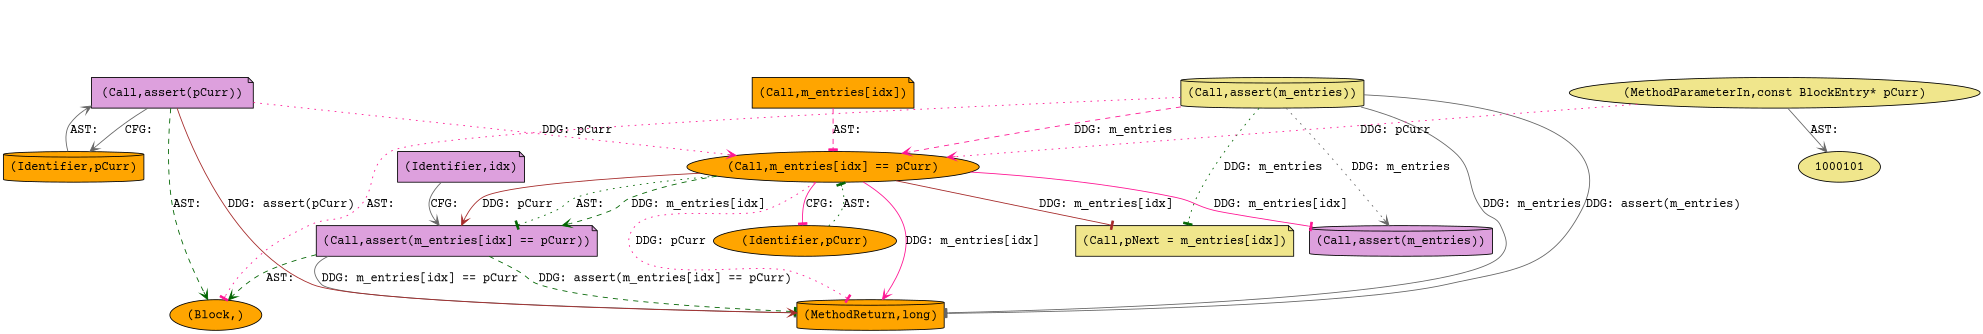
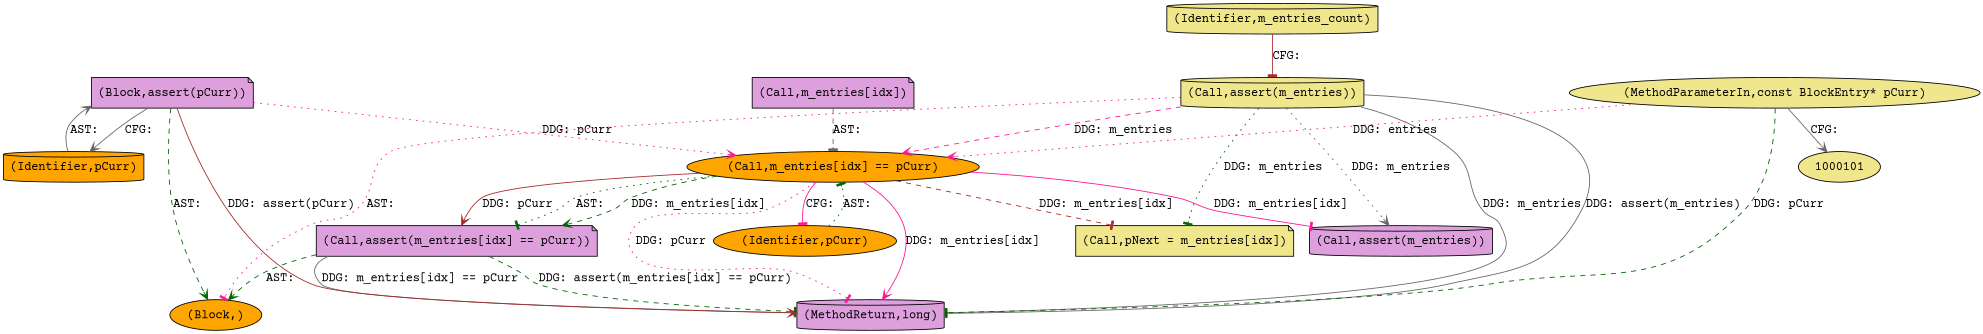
node "(Identifier,m_entries_count)": added
node "(Call,assert(pCurr))": label "(Call,assert(pCurr))" -> "(Block,assert(pCurr))"
node "(Call,m_entries[idx])": fillcolor orange -> plum
edge "(Call,m_entries[idx])" -> "(Call,m_entries[idx] == pCurr)": color deeppink -> gray40
edge "(MethodParameterIn,const BlockEntry* pCurr)" -> "(Call,m_entries[idx] == pCurr)": label "DDG: pCurr" -> "DDG: entries"
edge "(MethodParameterIn,const BlockEntry* pCurr)" -> "1000101": label "AST: " -> "CFG: "
node "(Identifier,idx)": removed
edge "(Call,m_entries[idx] == pCurr)" -> "(Call,pNext = m_entries[idx])": style solid -> dashed
edge "(MethodParameterIn,const BlockEntry* pCurr)" -> "(MethodReturn,long)": added, label "DDG: pCurr"
node "(MethodReturn,long)": fillcolor orange -> plum
